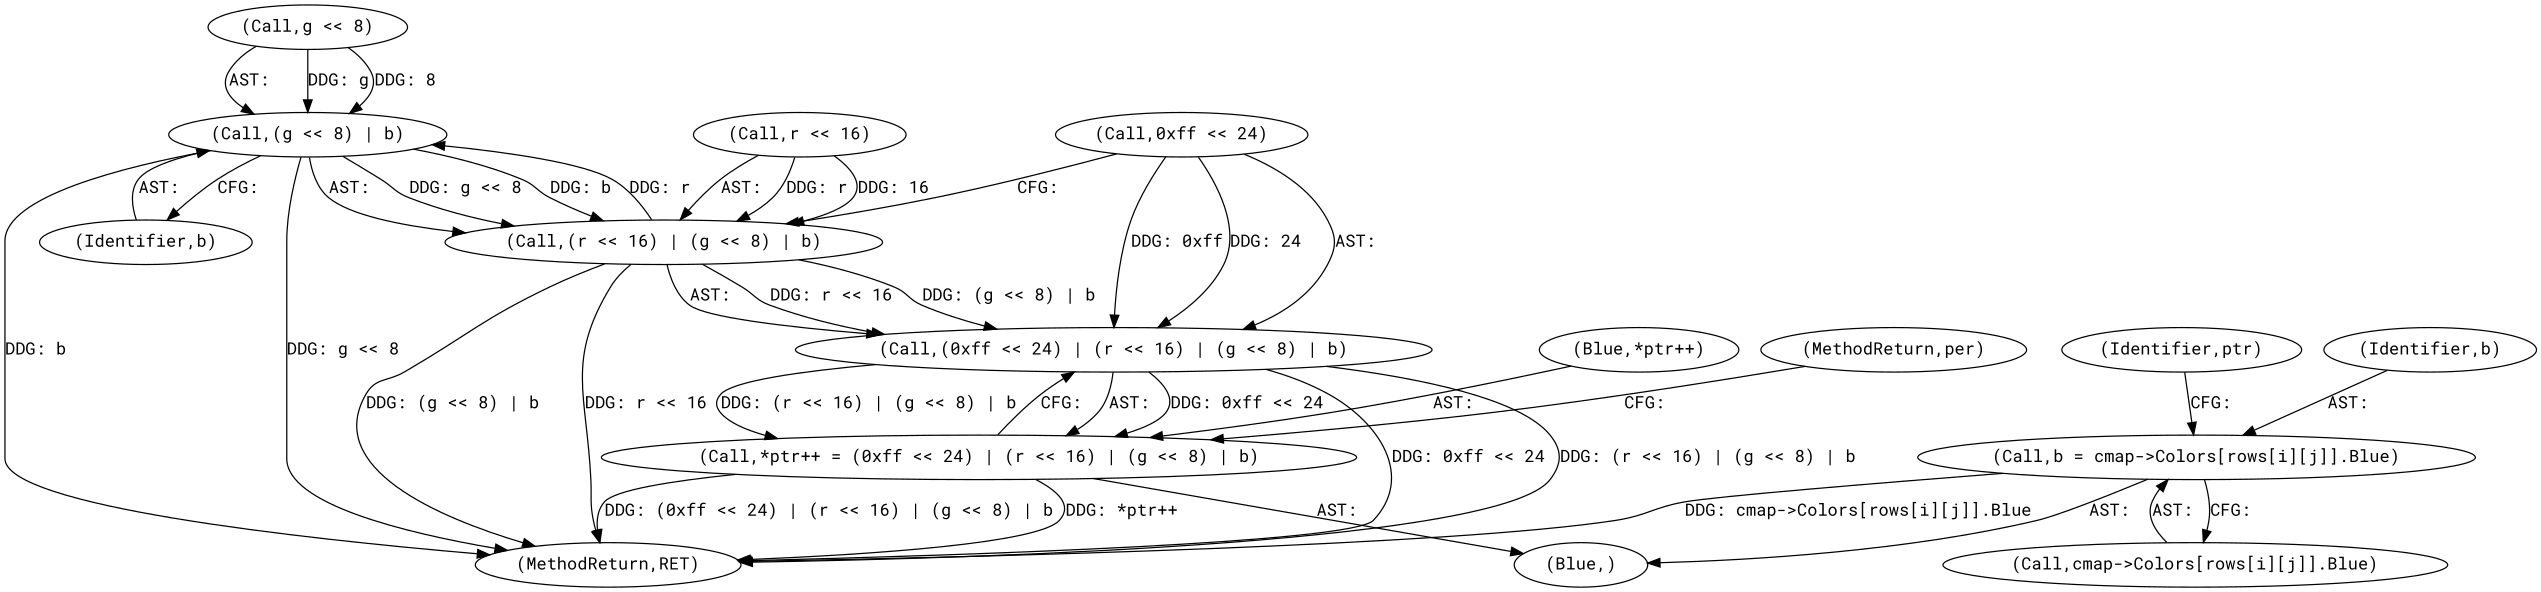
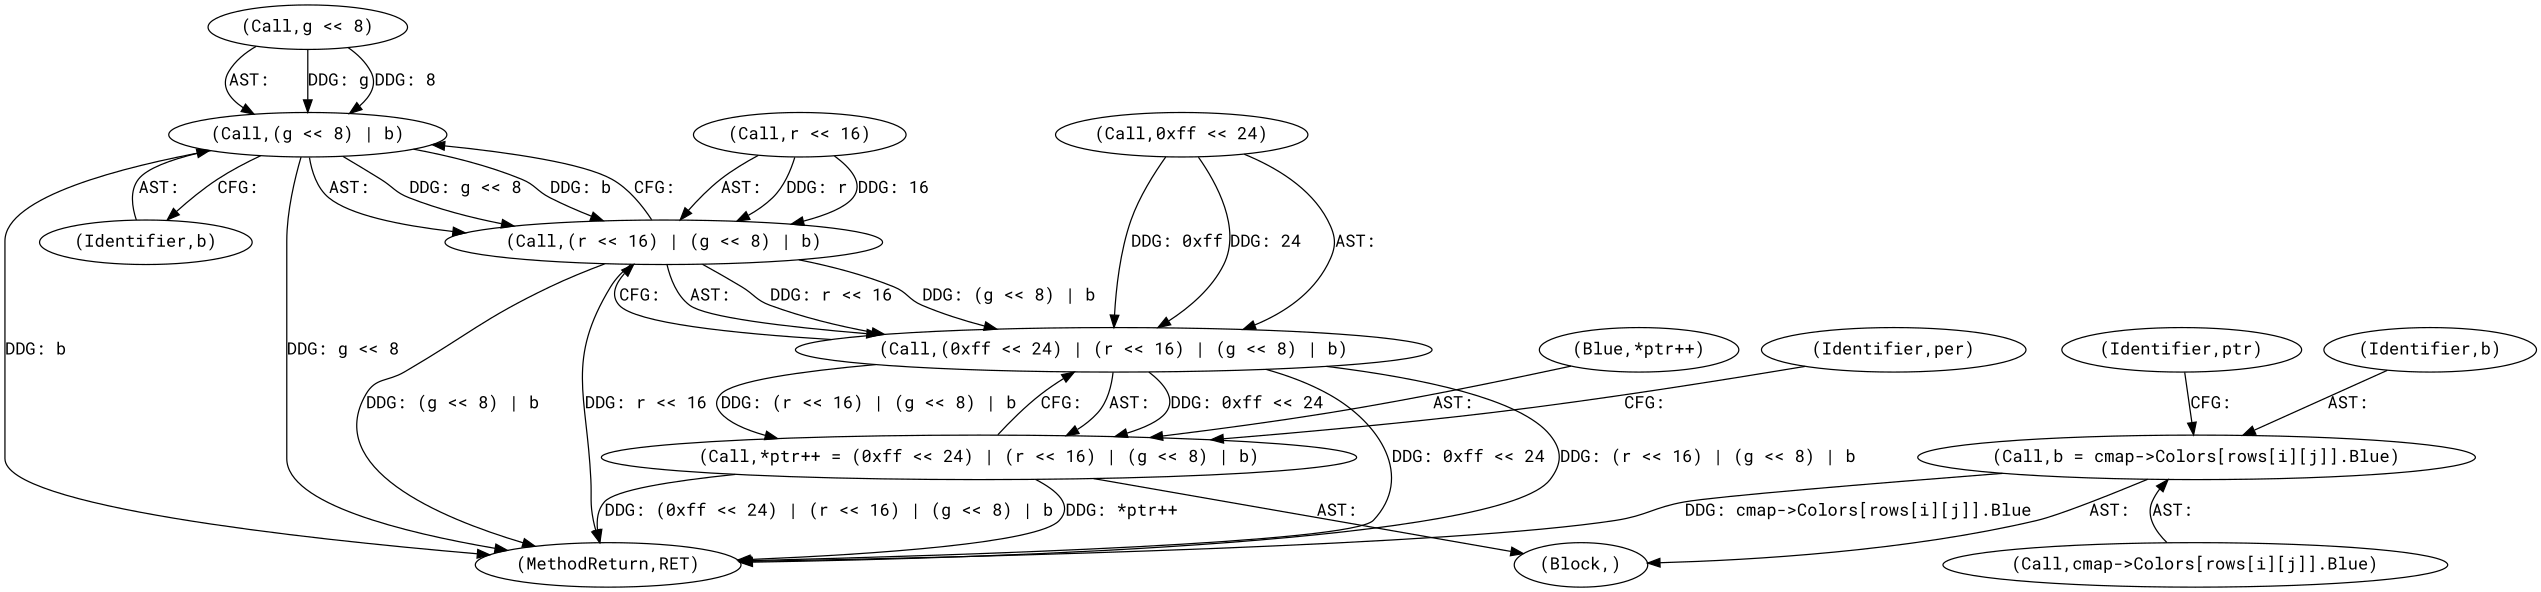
edge "(Call,(r << 16) | (g << 8) | b)" -> "(Call,(g << 8) | b)": label "DDG: r" -> "CFG: "
edge "(Call,0xff << 24)" -> "(Call,(r << 16) | (g << 8) | b)": now "(Call,(0xff << 24) | (r << 16) | (g << 8) | b)" -> "(Call,(r << 16) | (g << 8) | b)"
node "(MethodReturn,per)": label "(MethodReturn,per)" -> "(Identifier,per)"
edge "(Call,b = cmap->Colors[rows[i][j]].Blue)" -> "(Call,cmap->Colors[rows[i][j]].Blue)": removed, label "CFG:"
node "(Blue,)": label "(Blue,)" -> "(Block,)"
